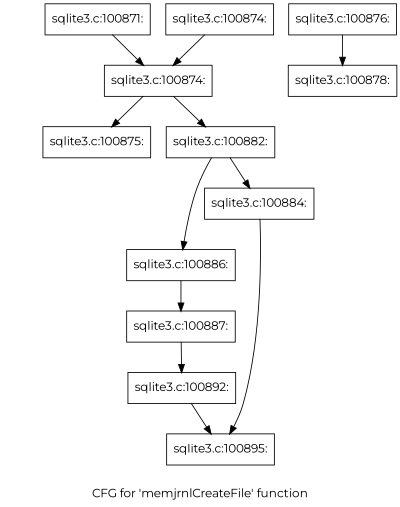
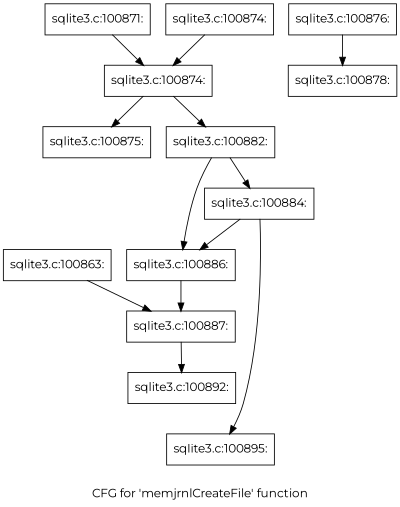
edge "sqlite3.c:100884:" -> "sqlite3.c:100886:": added
node "sqlite3.c:100863:": added
edge "sqlite3.c:100892:" -> "sqlite3.c:100895:": removed
